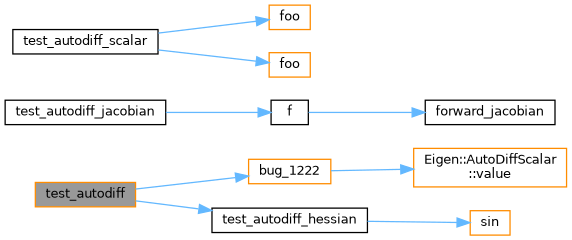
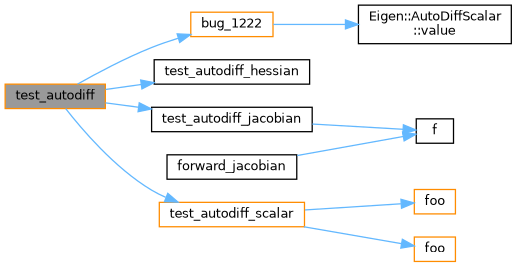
node "test_autodiff_scalar": color black -> darkorange
edge "test_autodiff" -> "test_autodiff_jacobian": added
edge "f" -> "forward_jacobian": reversed
edge "test_autodiff" -> "test_autodiff_scalar": added
node "Eigen::AutoDiffScalar ::value": color darkorange -> black
node "sin": removed
